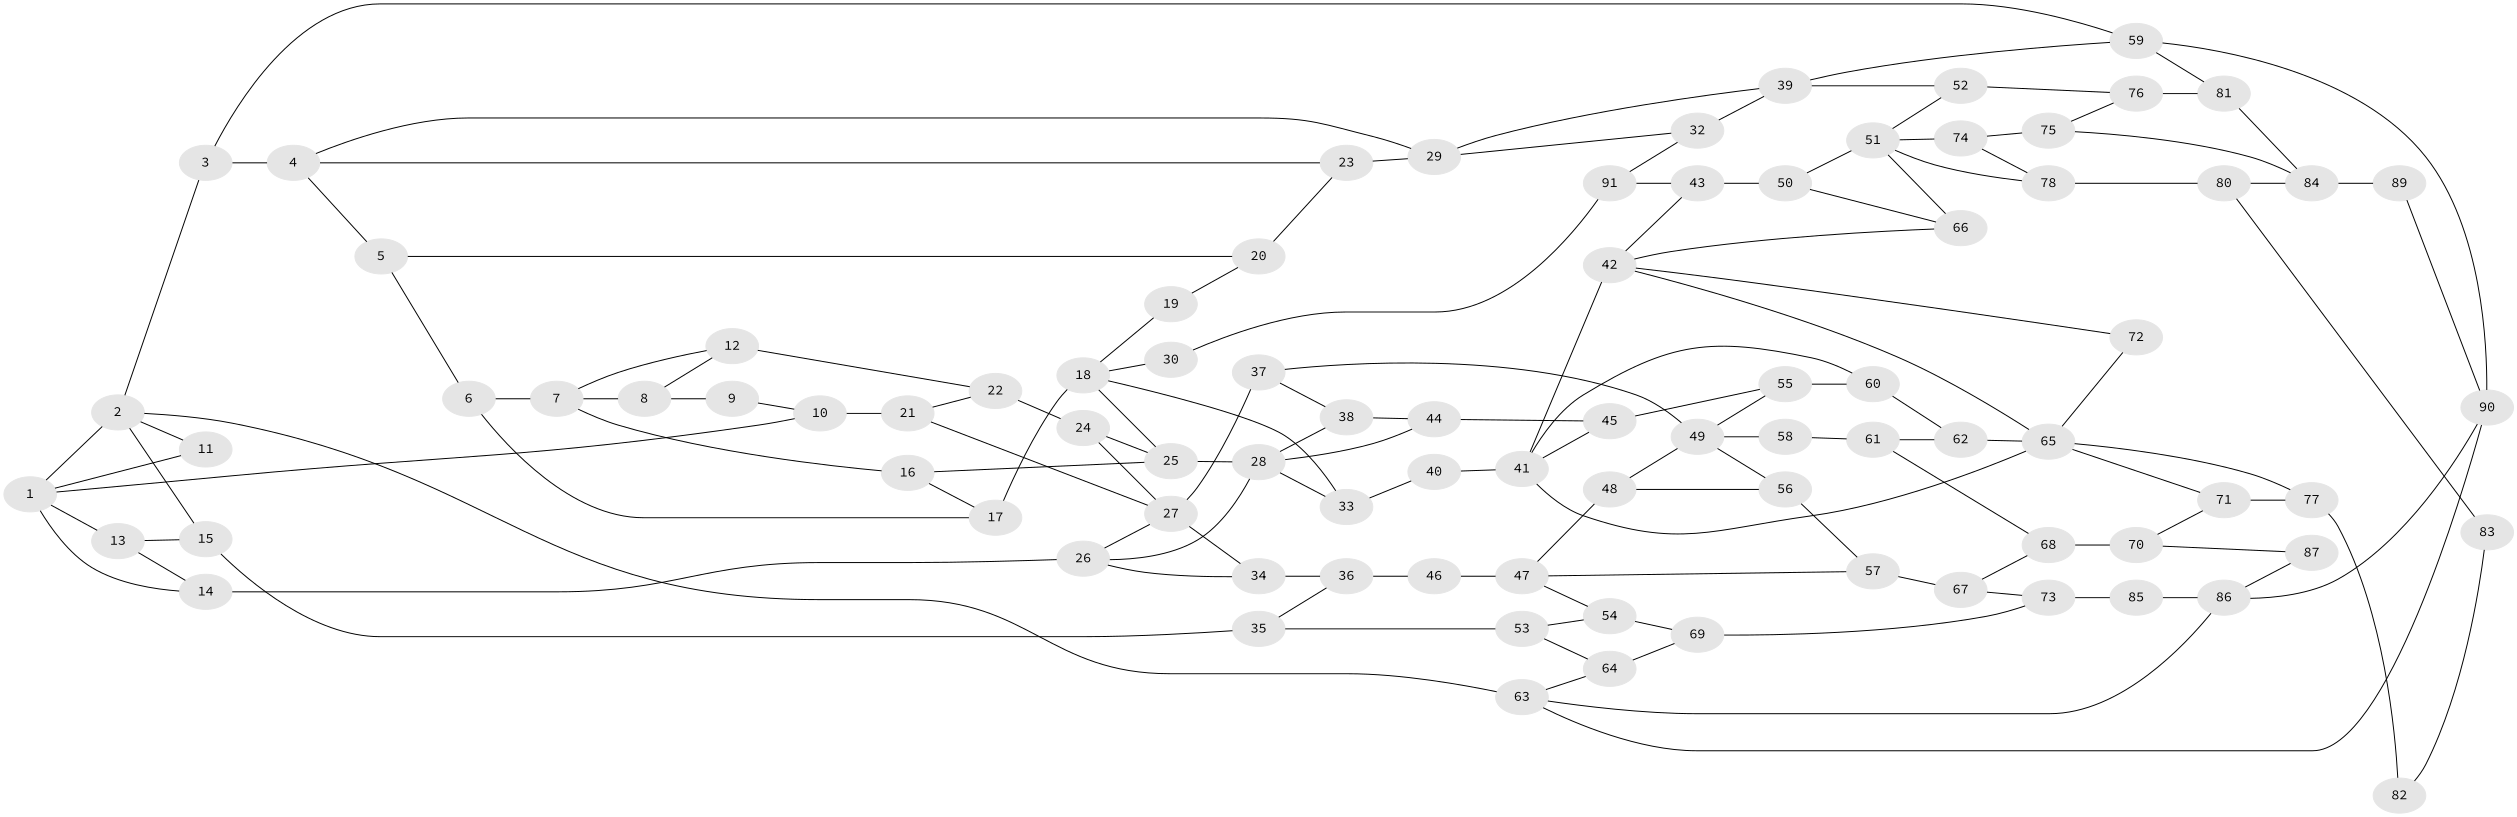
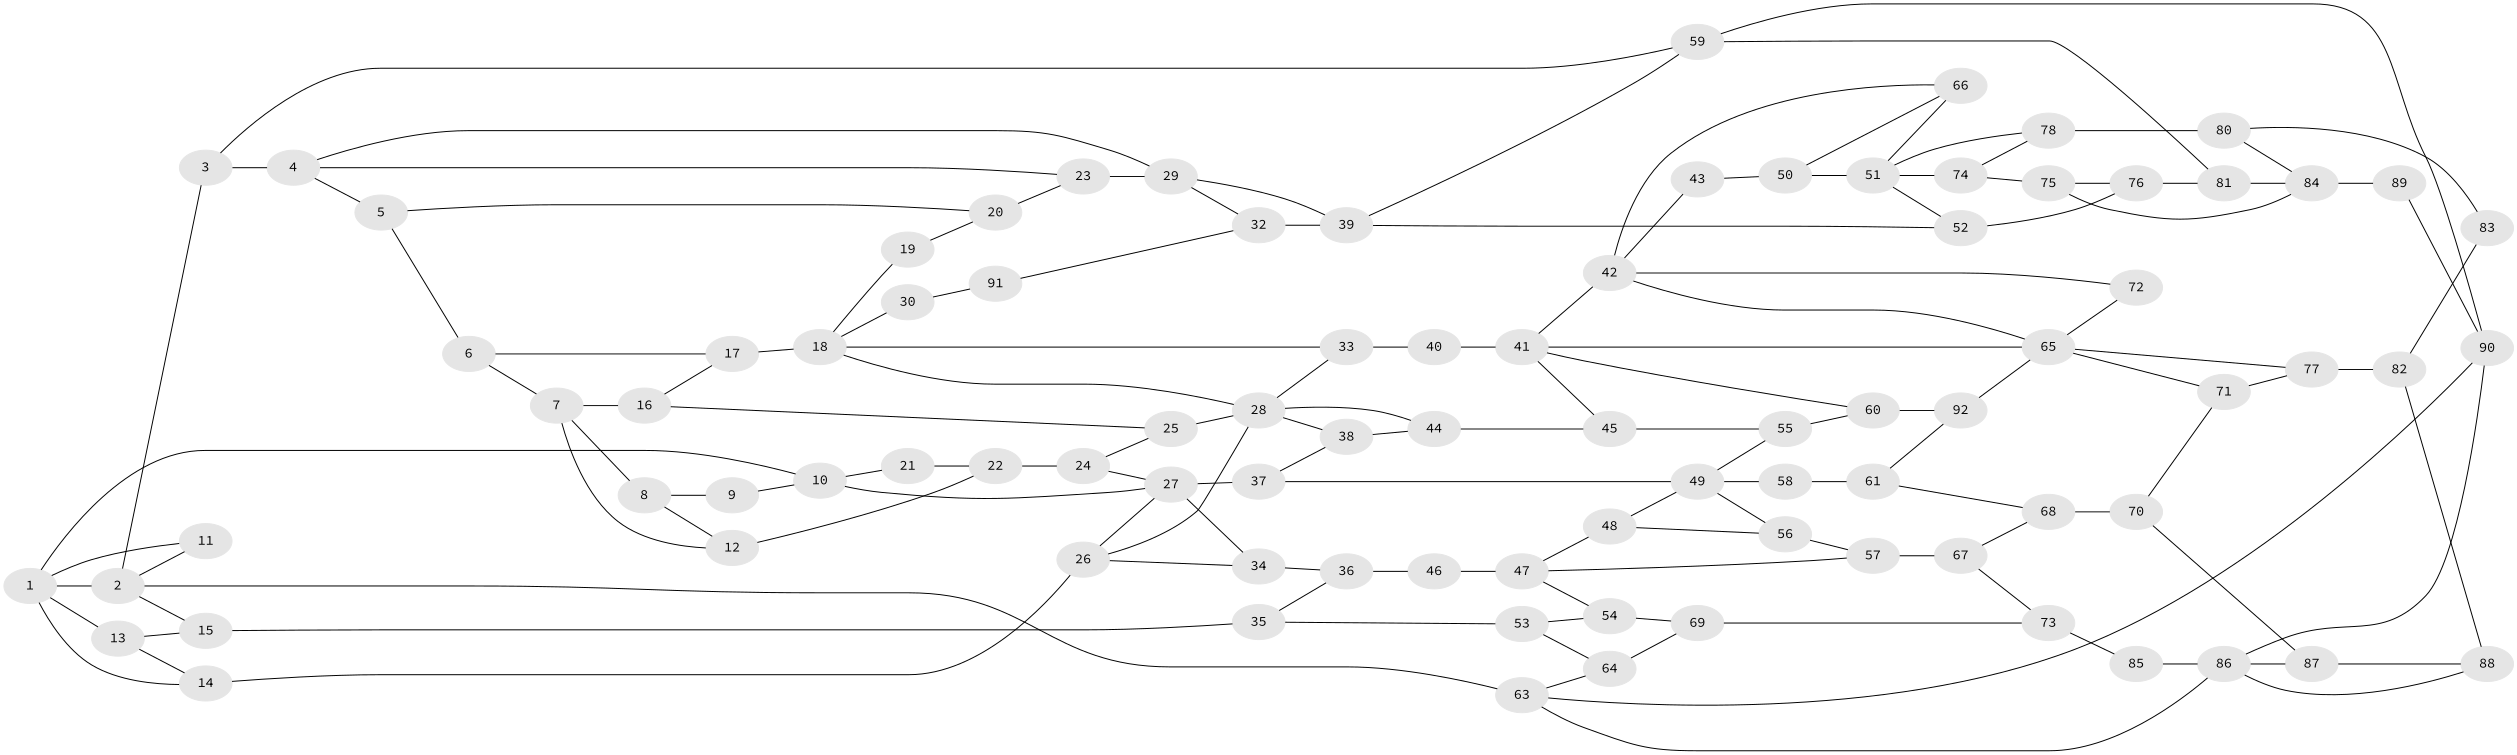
edge "91" -- "43": removed
edge "18" -- "25": now "18" -- "28"
node "62": label "62" -> "92"
edge "21" -- "27": now "10" -- "27"
node "88": added
